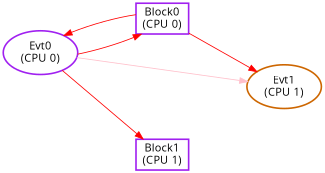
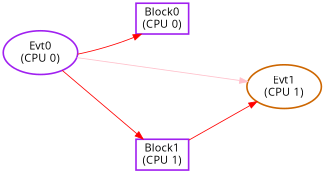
edge "Block0 (CPU 0)" -> "Evt0 (CPU 0)": removed
edge "Block0 (CPU 0)" -> "Evt1 (CPU 1)": now "Block1 (CPU 1)" -> "Evt1 (CPU 1)"
